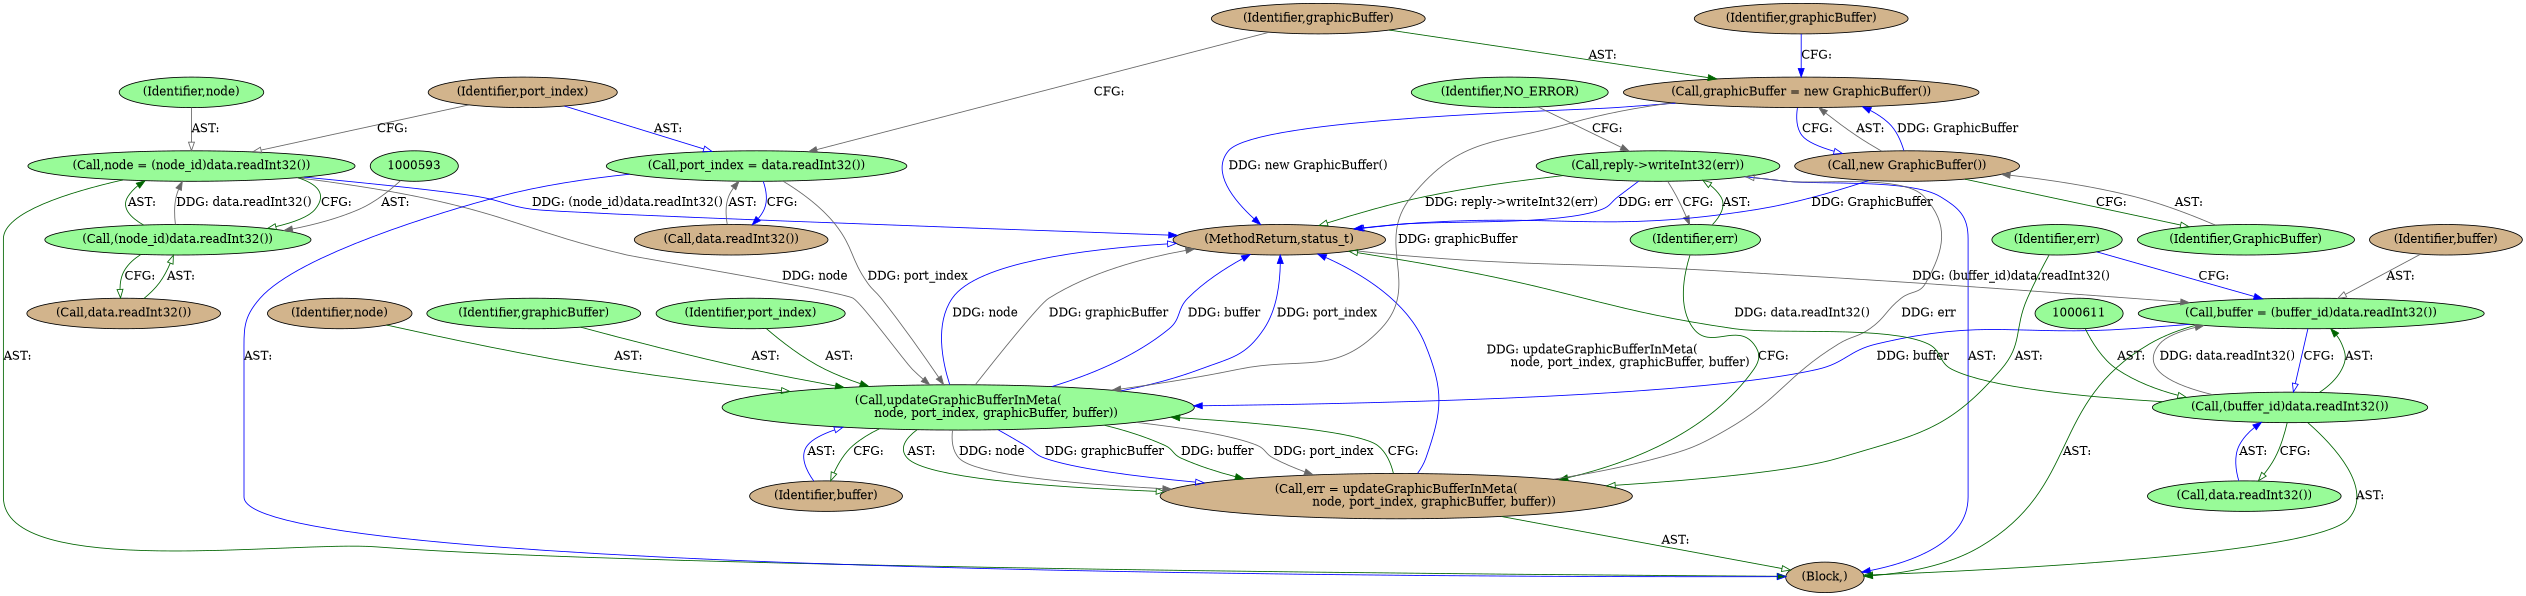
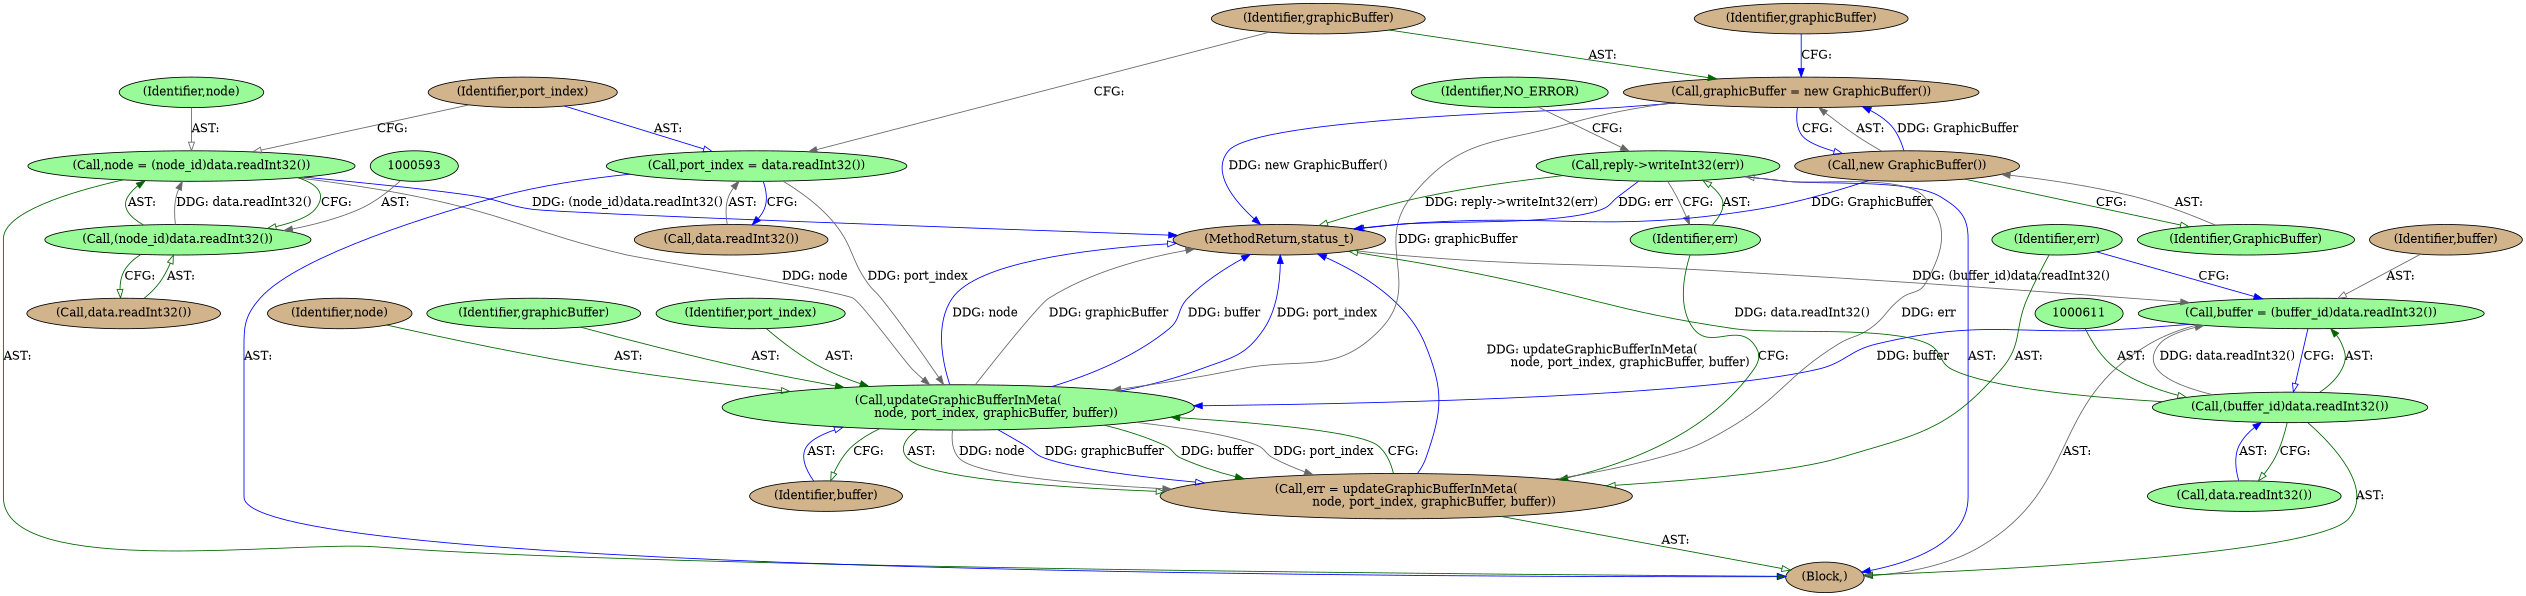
edge "(Call,buffer = (buffer_id)data.readInt32())" -> "(Block,)": color darkgreen -> gray40
